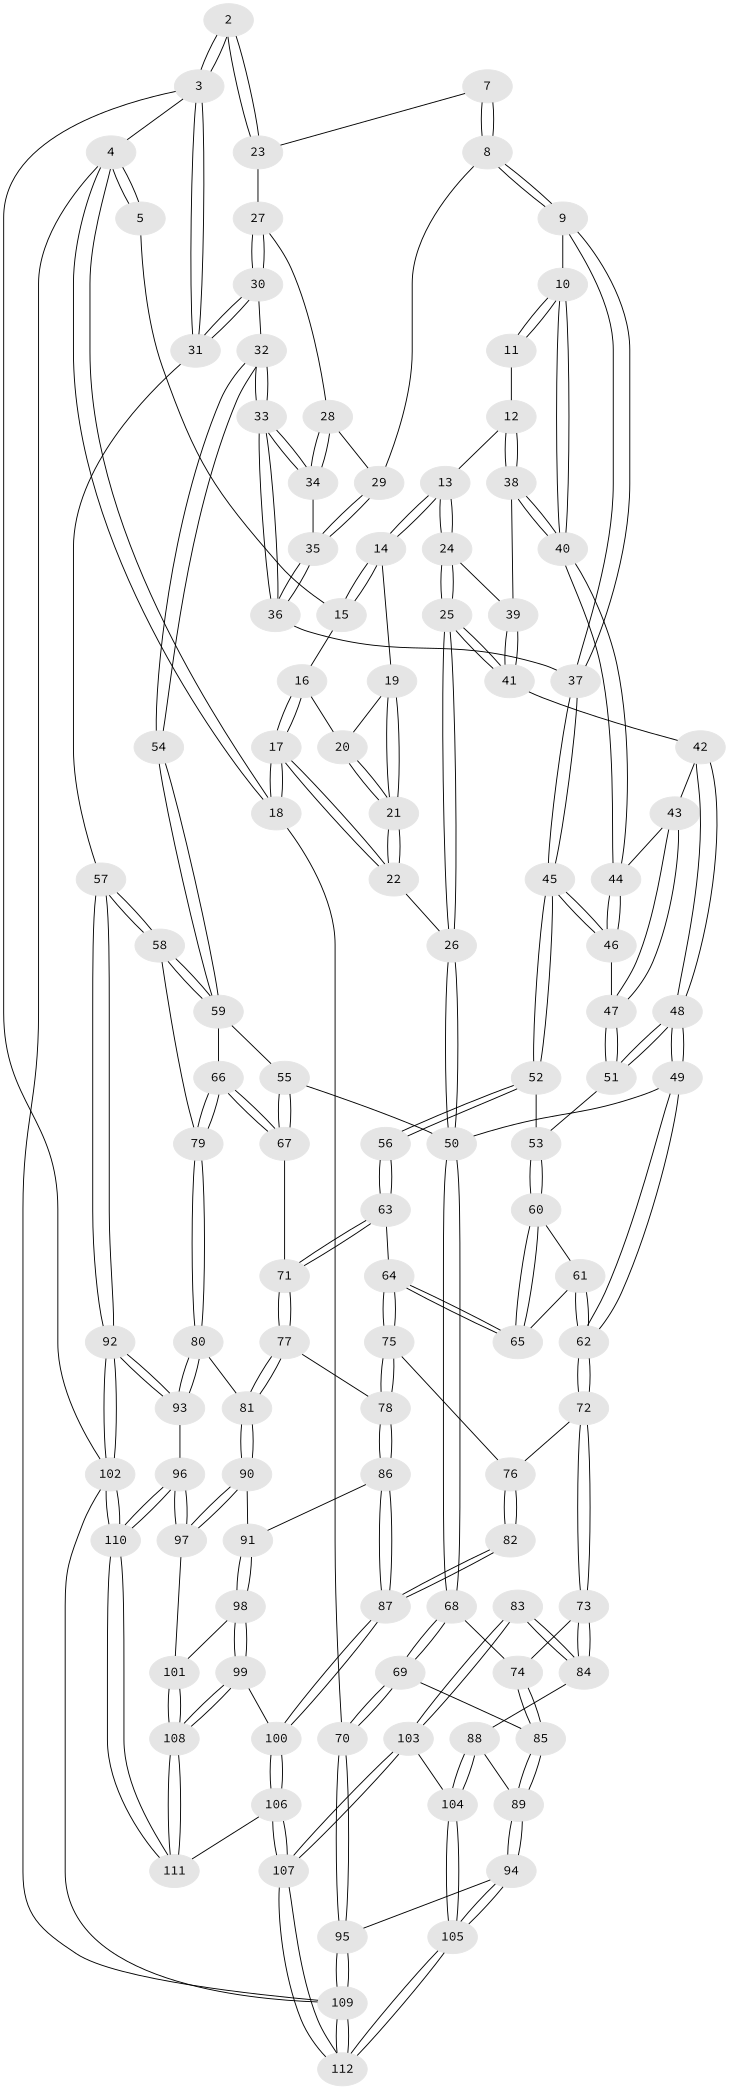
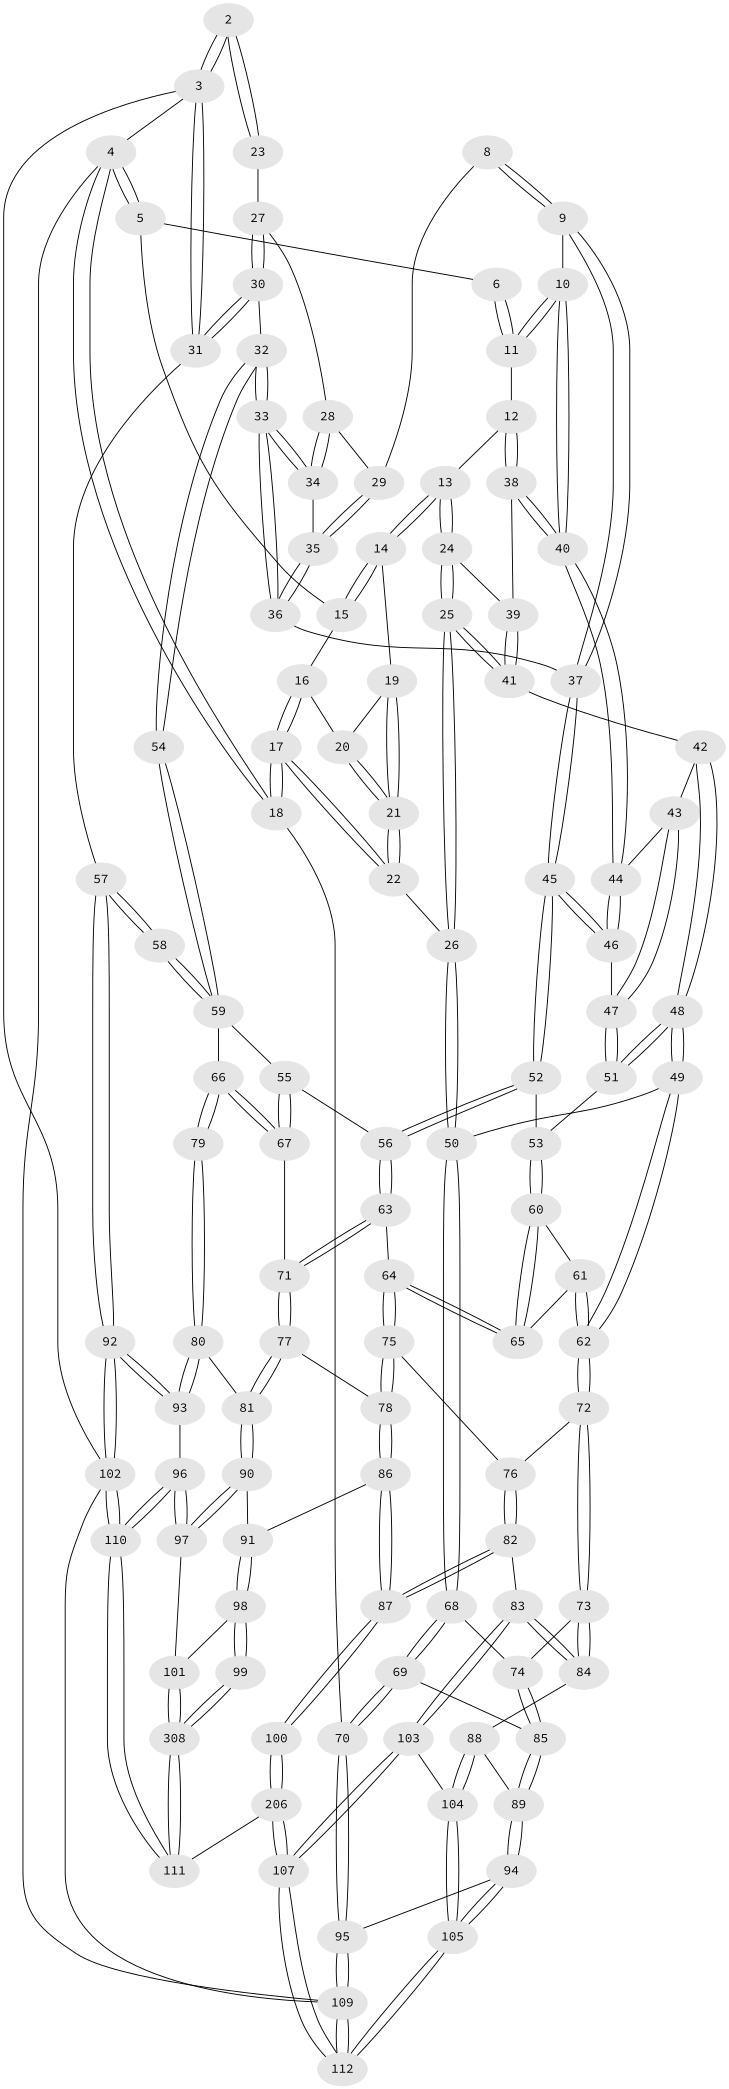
node "7": removed
node "6": added
edge "58" -- "79": removed
edge "55" -- "50": now "55" -- "56"
edge "82" -- "83": added
edge "99" -- "100": removed
node "108": label "108" -> "308"
node "106": label "106" -> "206"
